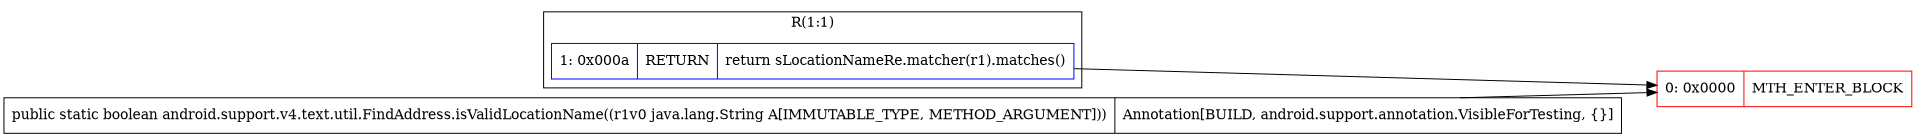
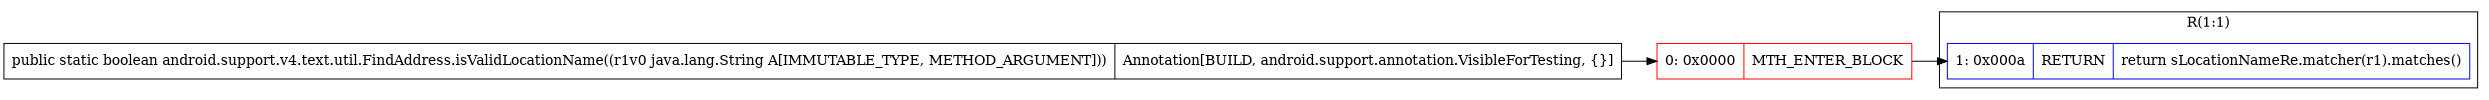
edge "1: 0x000a" -> "0: 0x0000": reversed
